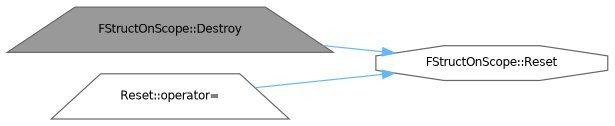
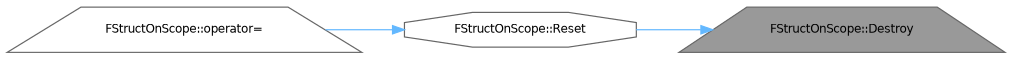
edge "FStructOnScope::Destroy" -> "FStructOnScope::Reset": reversed
node "Reset::operator=": label "Reset::operator=" -> "FStructOnScope::operator="
